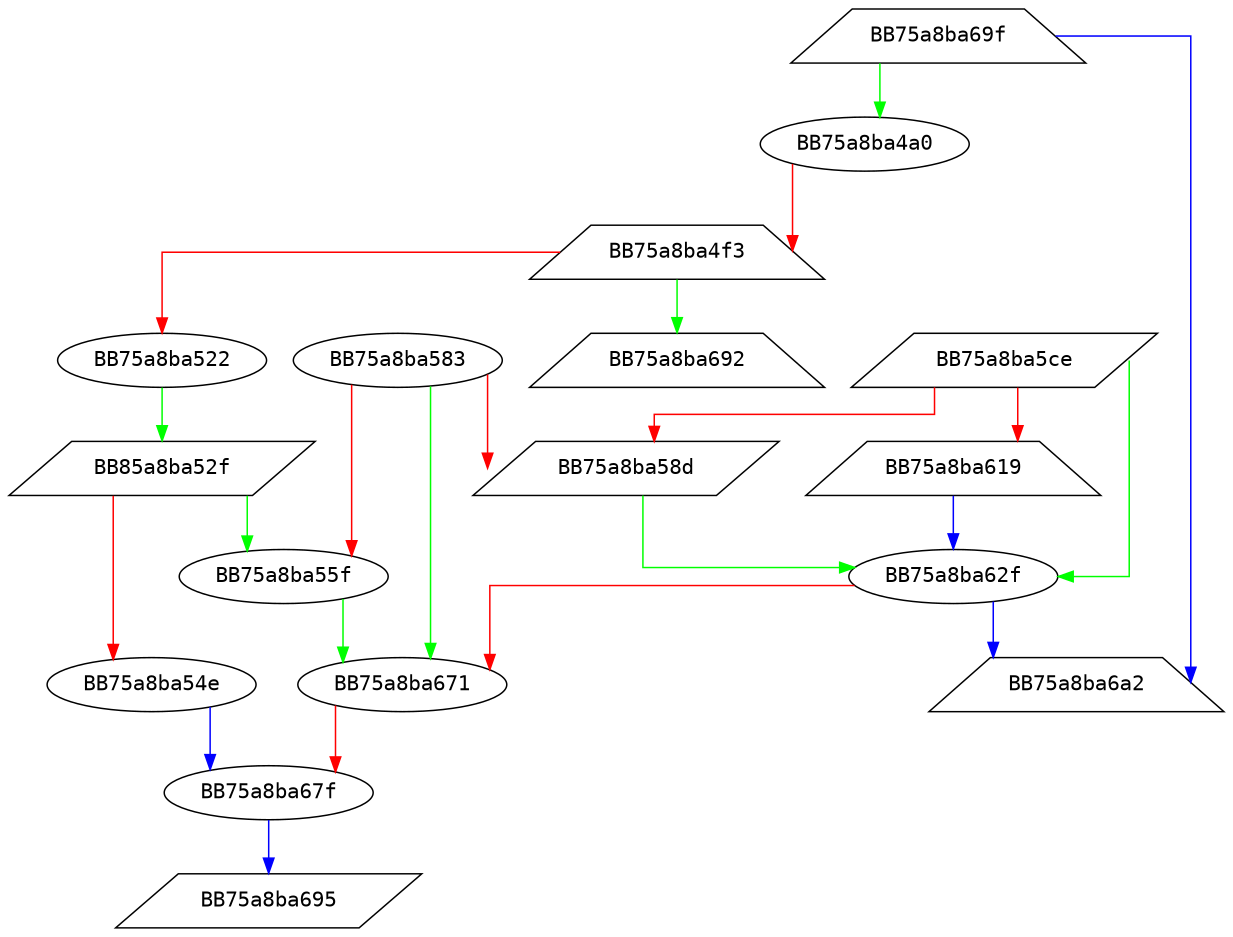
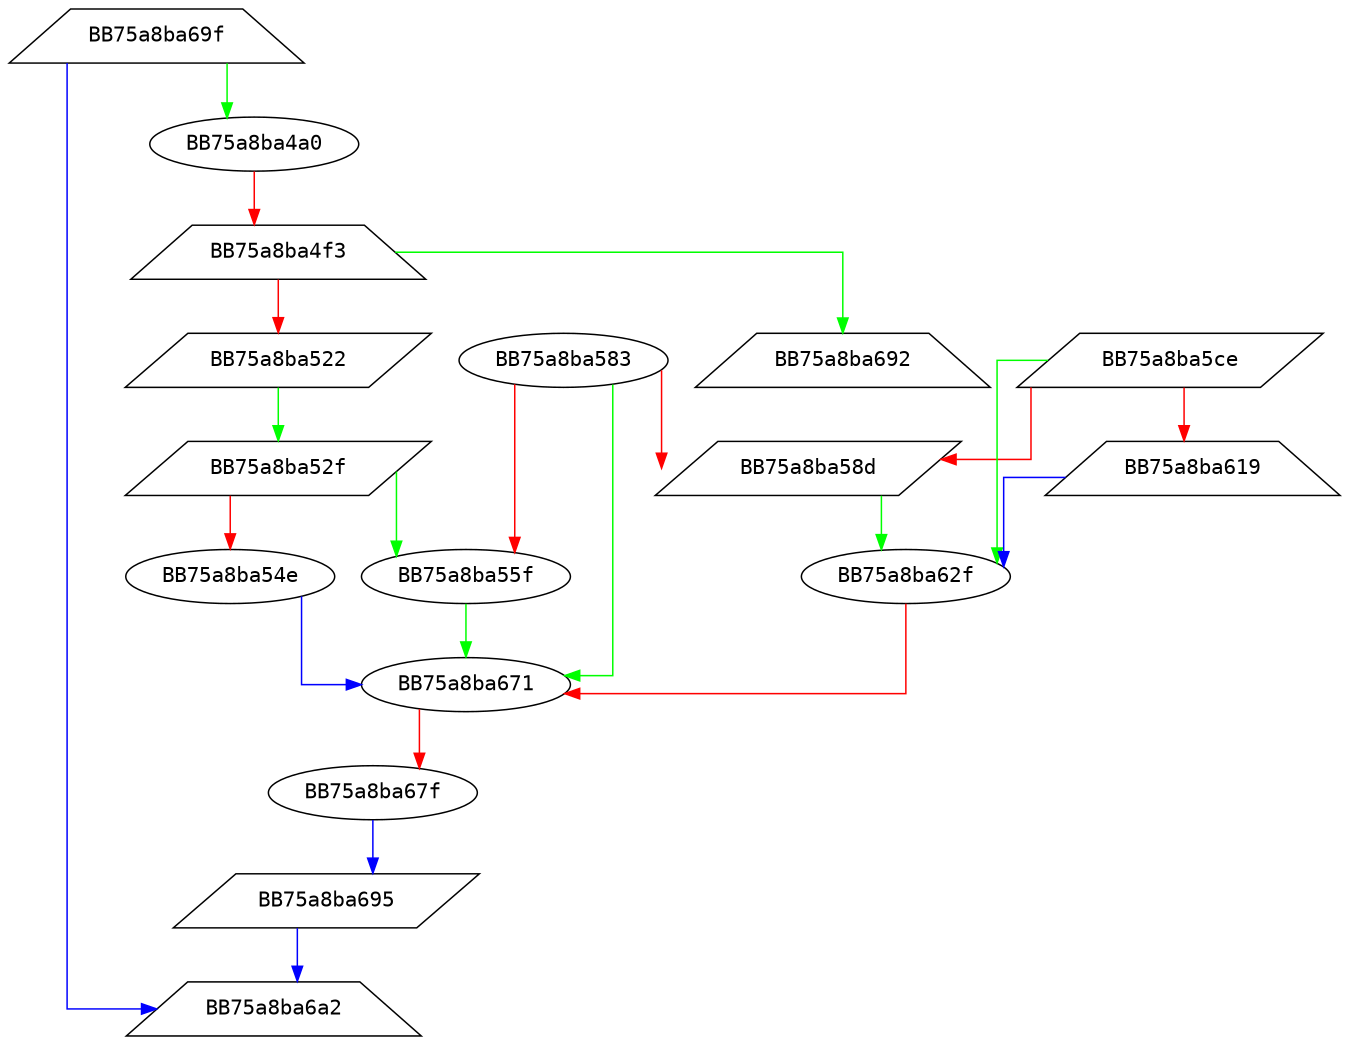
node "BB75a8ba522": shape ellipse -> parallelogram
node "BB85a8ba52f": label "BB85a8ba52f" -> "BB75a8ba52f"
edge "BB75a8ba62f" -> "BB75a8ba6a2": now "BB75a8ba695" -> "BB75a8ba6a2"
edge "BB75a8ba54e" -> "BB75a8ba67f": now "BB75a8ba54e" -> "BB75a8ba671"
